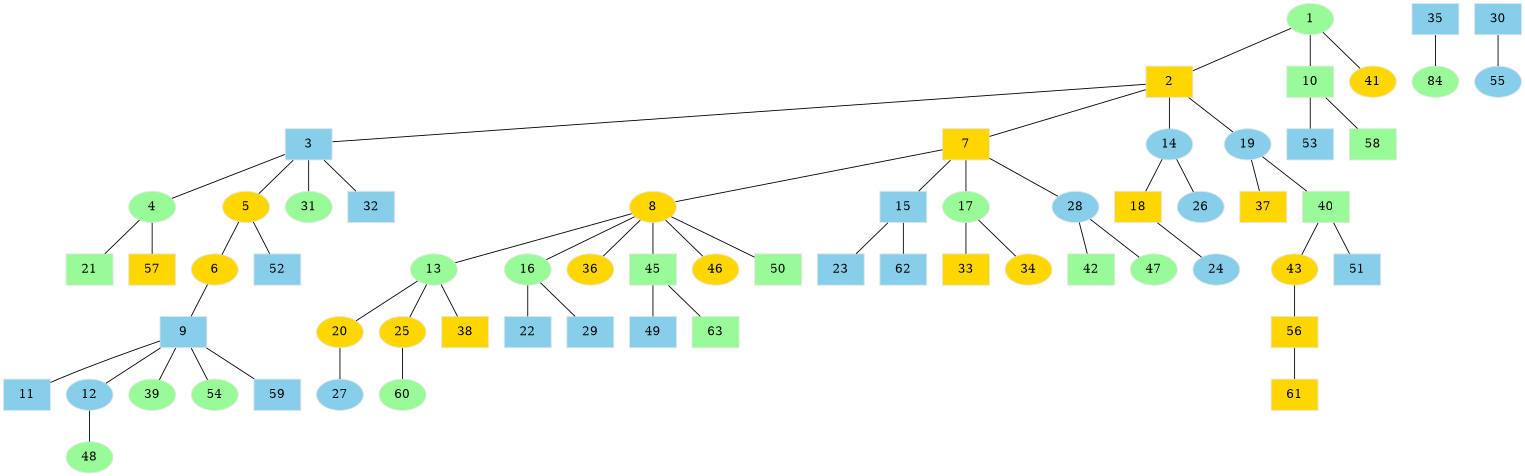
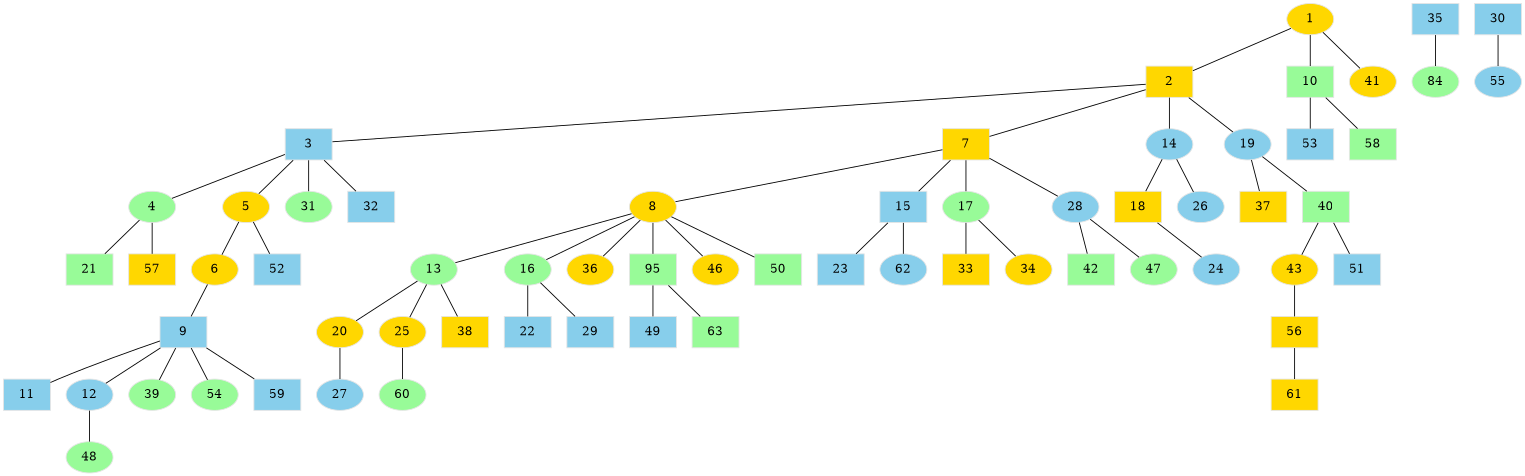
node "1": fillcolor palegreen -> gold
node "45": label "45" -> "95"
node "62": shape box -> ellipse
